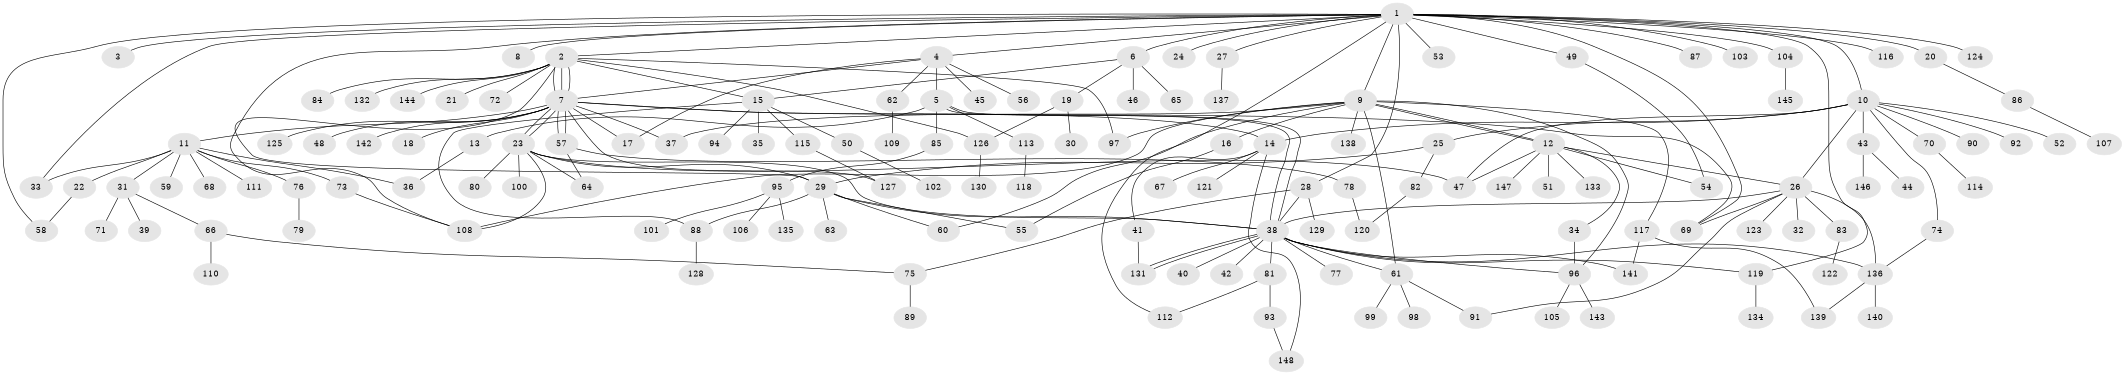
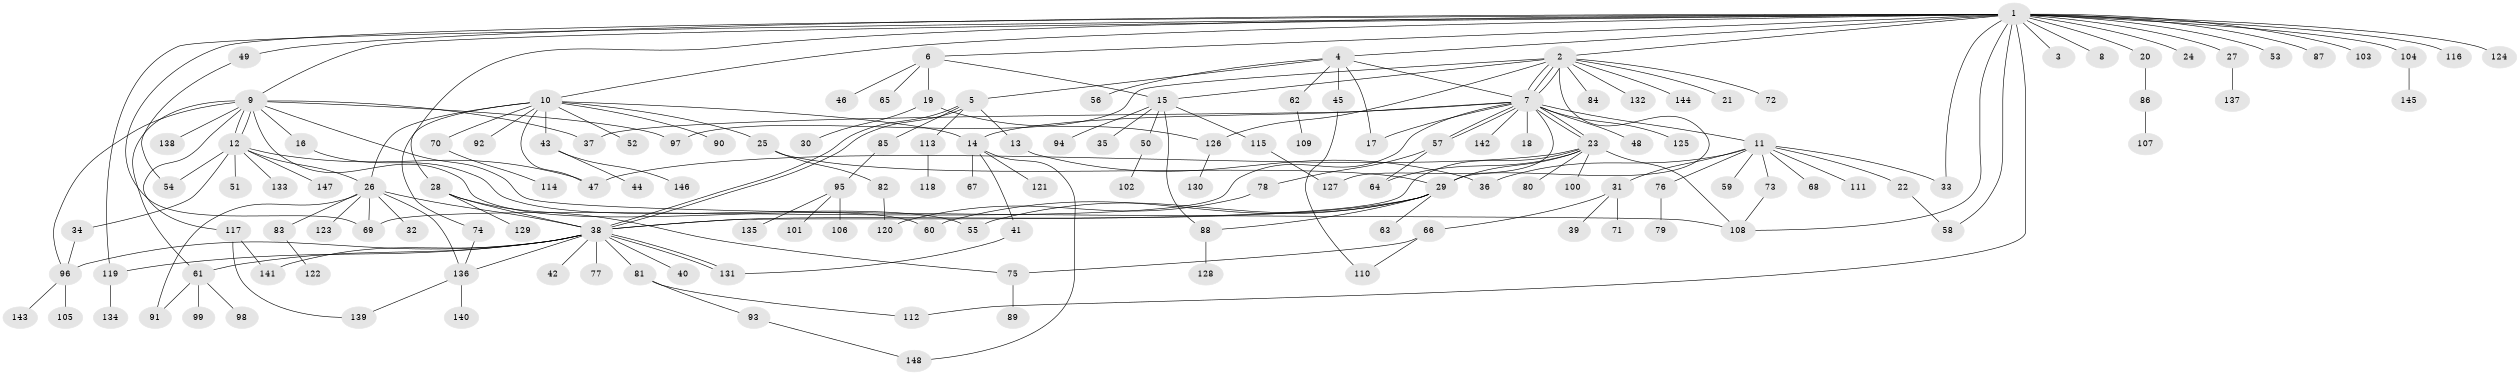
edge "45" -- "110": added
